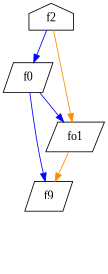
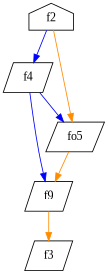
node "f0": label "f0" -> "f4"
node "fo1": label "fo1" -> "fo5"
node "f3": added
